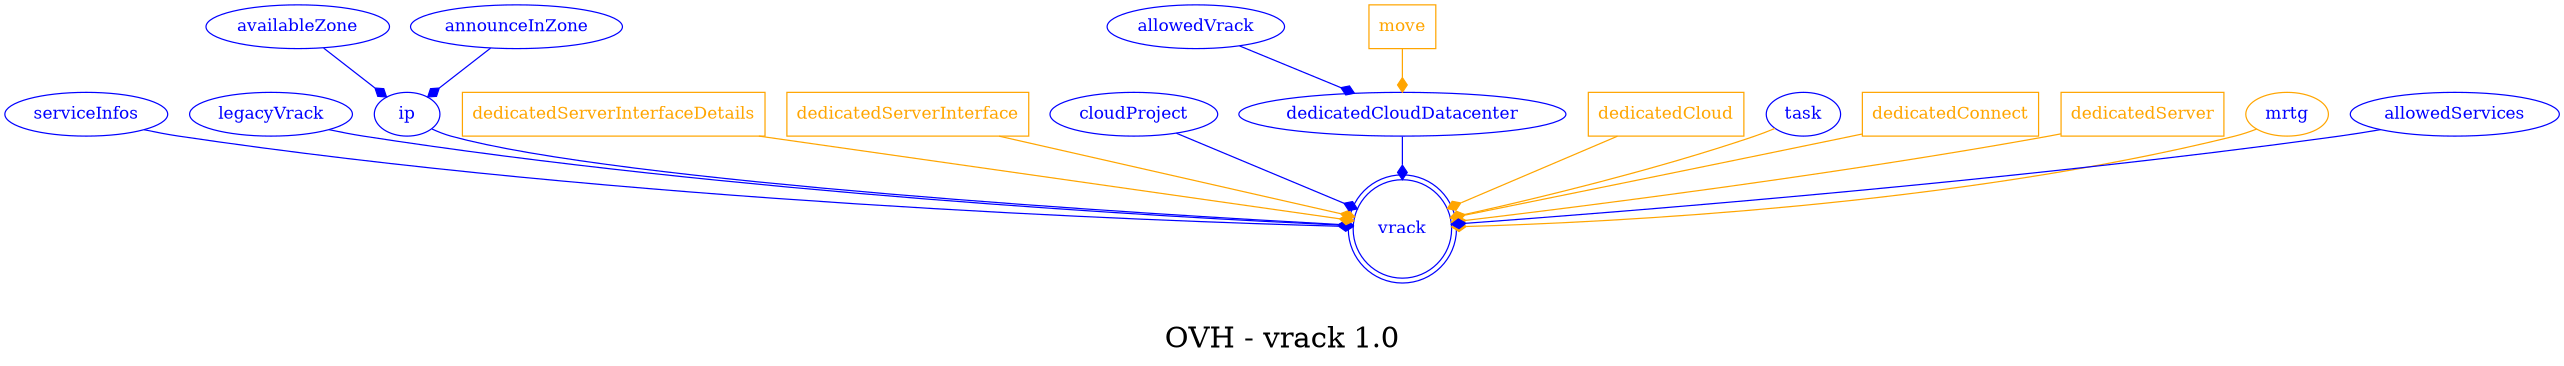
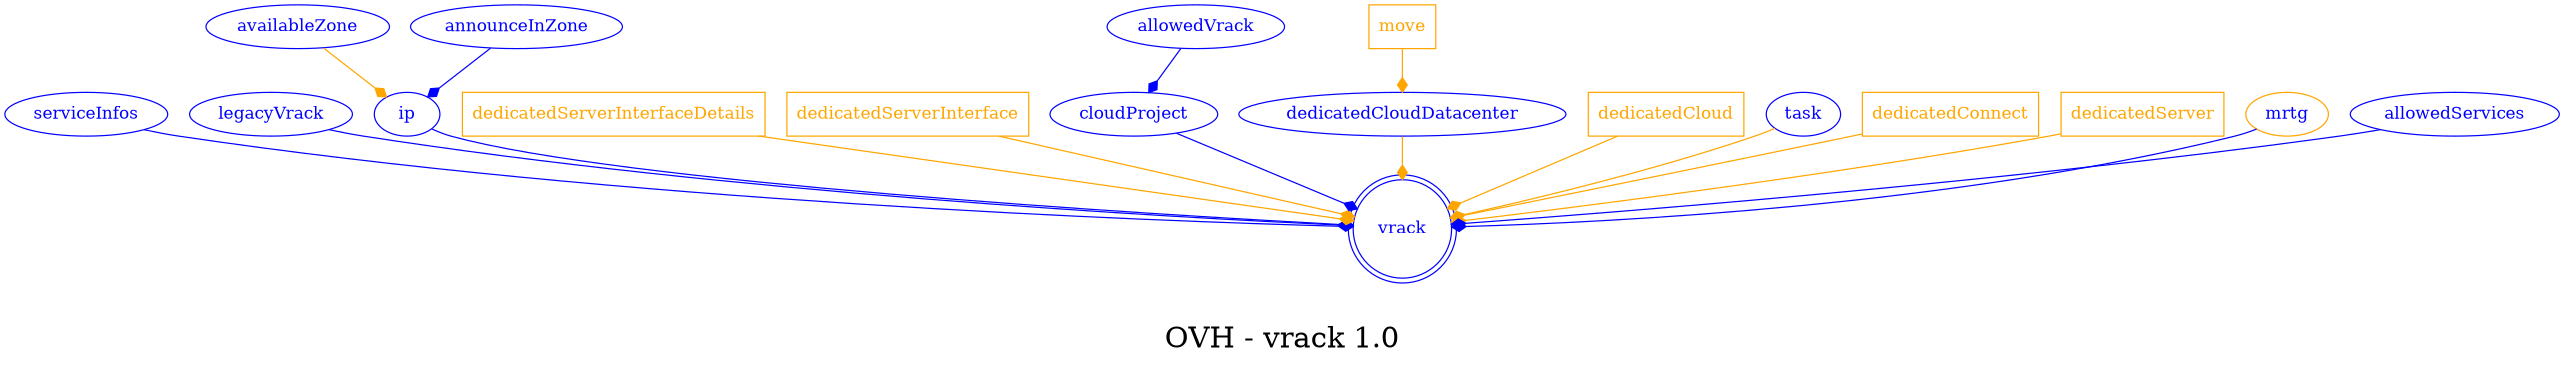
edge "allowedVrack" -> "dedicatedCloudDatacenter": now "allowedVrack" -> "cloudProject"
edge "availableZone" -> "ip": color blue -> orange
edge "dedicatedCloudDatacenter" -> "vrack": color blue -> orange
edge "mrtg" -> "vrack": color orange -> blue
